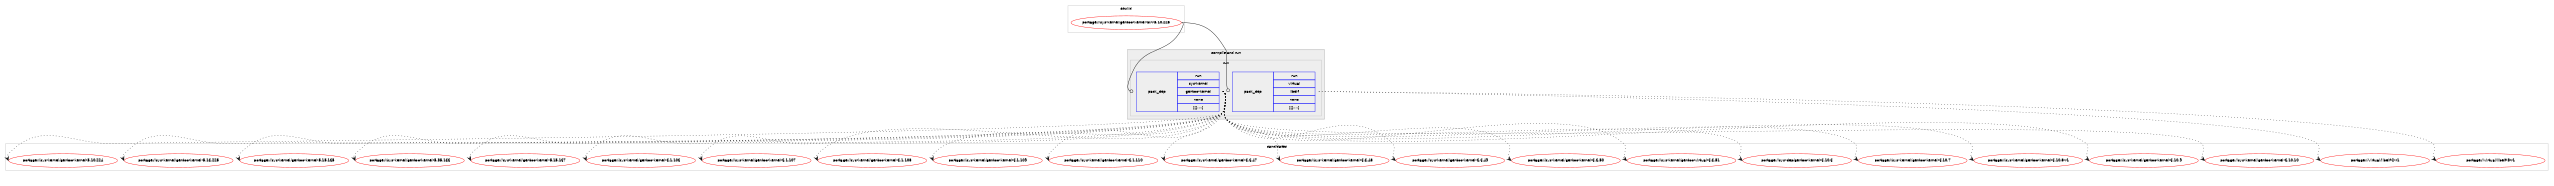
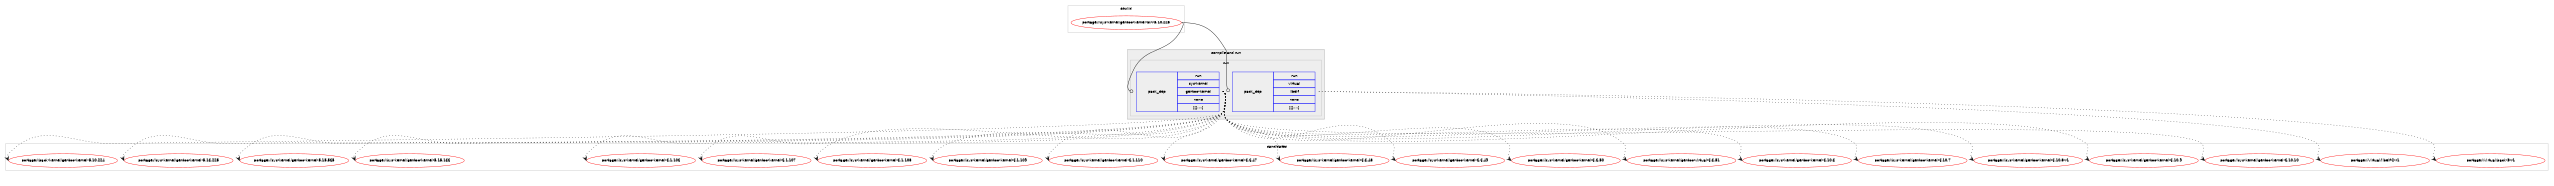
node "portage://sys-kernel/gentoo-kernel-5.10.224": label "portage://sys-kernel/gentoo-kernel-5.10.224" -> "portage://pack-kernel/gentoo-kernel-5.10.224"
node "portage://sys-kernel/gentoo-kernel-5.15.165": label "portage://sys-kernel/gentoo-kernel-5.15.165" -> "portage://sys-kernel/gentoo-kernel-5.15.565"
node "portage://sys-kernel/gentoo-kernel-5.35.166": label "portage://sys-kernel/gentoo-kernel-5.35.166" -> "portage://sys-kernel/gentoo-kernel-5.15.166"
node "portage://sys-kernel/gentoo-kernel-5.15.167": removed
node "portage://sys-dep/gentoo-kernel-6.10.6": label "portage://sys-dep/gentoo-kernel-6.10.6" -> "portage://sys-kernel/gentoo-kernel-6.10.6"
node "portage://virtual/libelf-3-r1": label "portage://virtual/libelf-3-r1" -> "portage://virtual/pack-3-r1"
